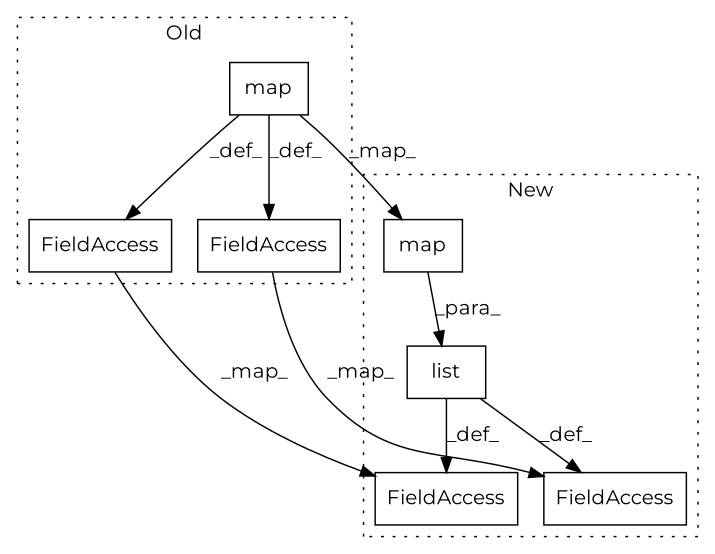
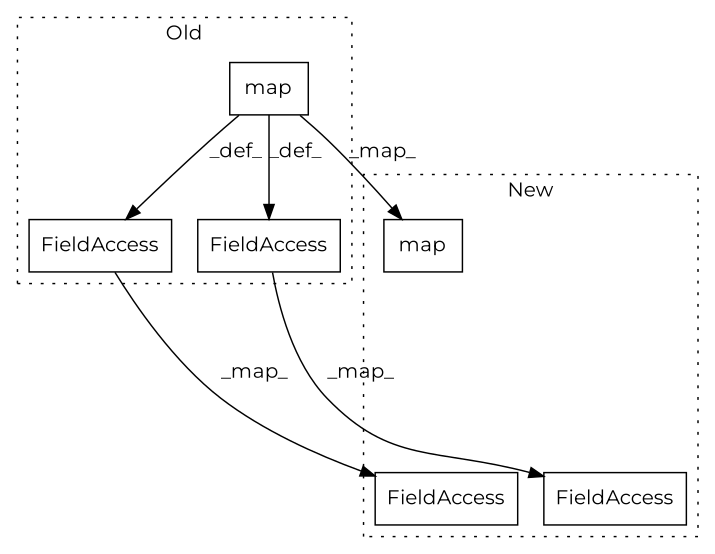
node "list": removed
